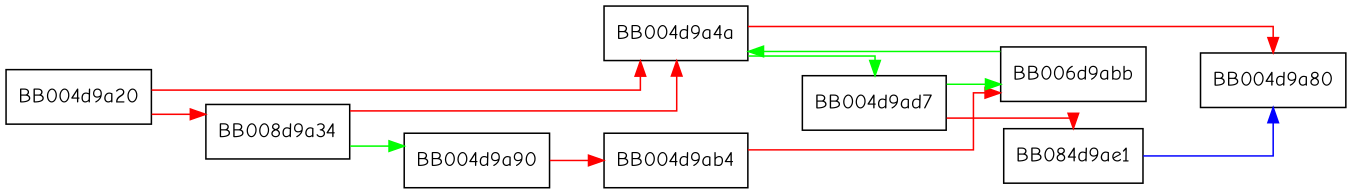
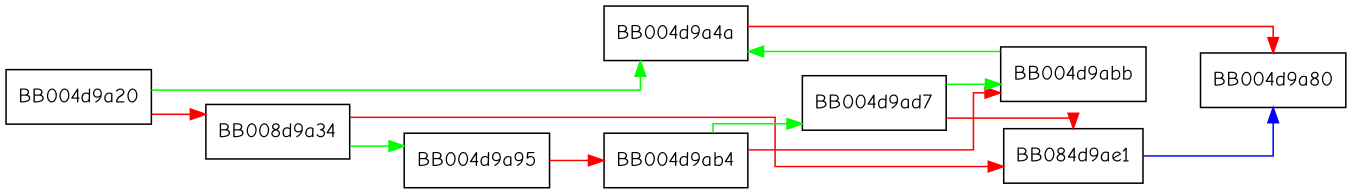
edge "BB004d9a4a" -> "BB004d9ad7": now "BB004d9ab4" -> "BB004d9ad7"
node "BB006d9abb": label "BB006d9abb" -> "BB004d9abb"
edge "BB004d9a20" -> "BB004d9a4a": color red -> green
edge "BB008d9a34" -> "BB004d9a4a": now "BB008d9a34" -> "BB084d9ae1"
node "BB004d9a90": label "BB004d9a90" -> "BB004d9a95"
